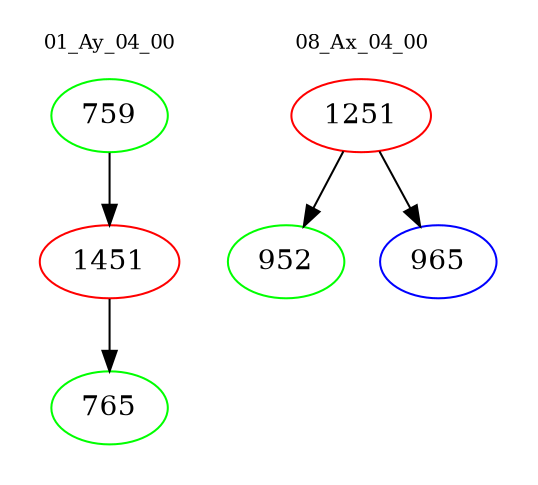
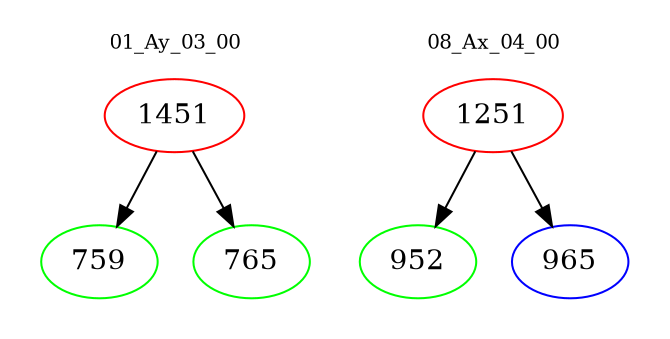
cluster "01_Ay_04_00": label "01_Ay_04_00" -> "01_Ay_03_00"
edge "759" -> "1451": reversed
